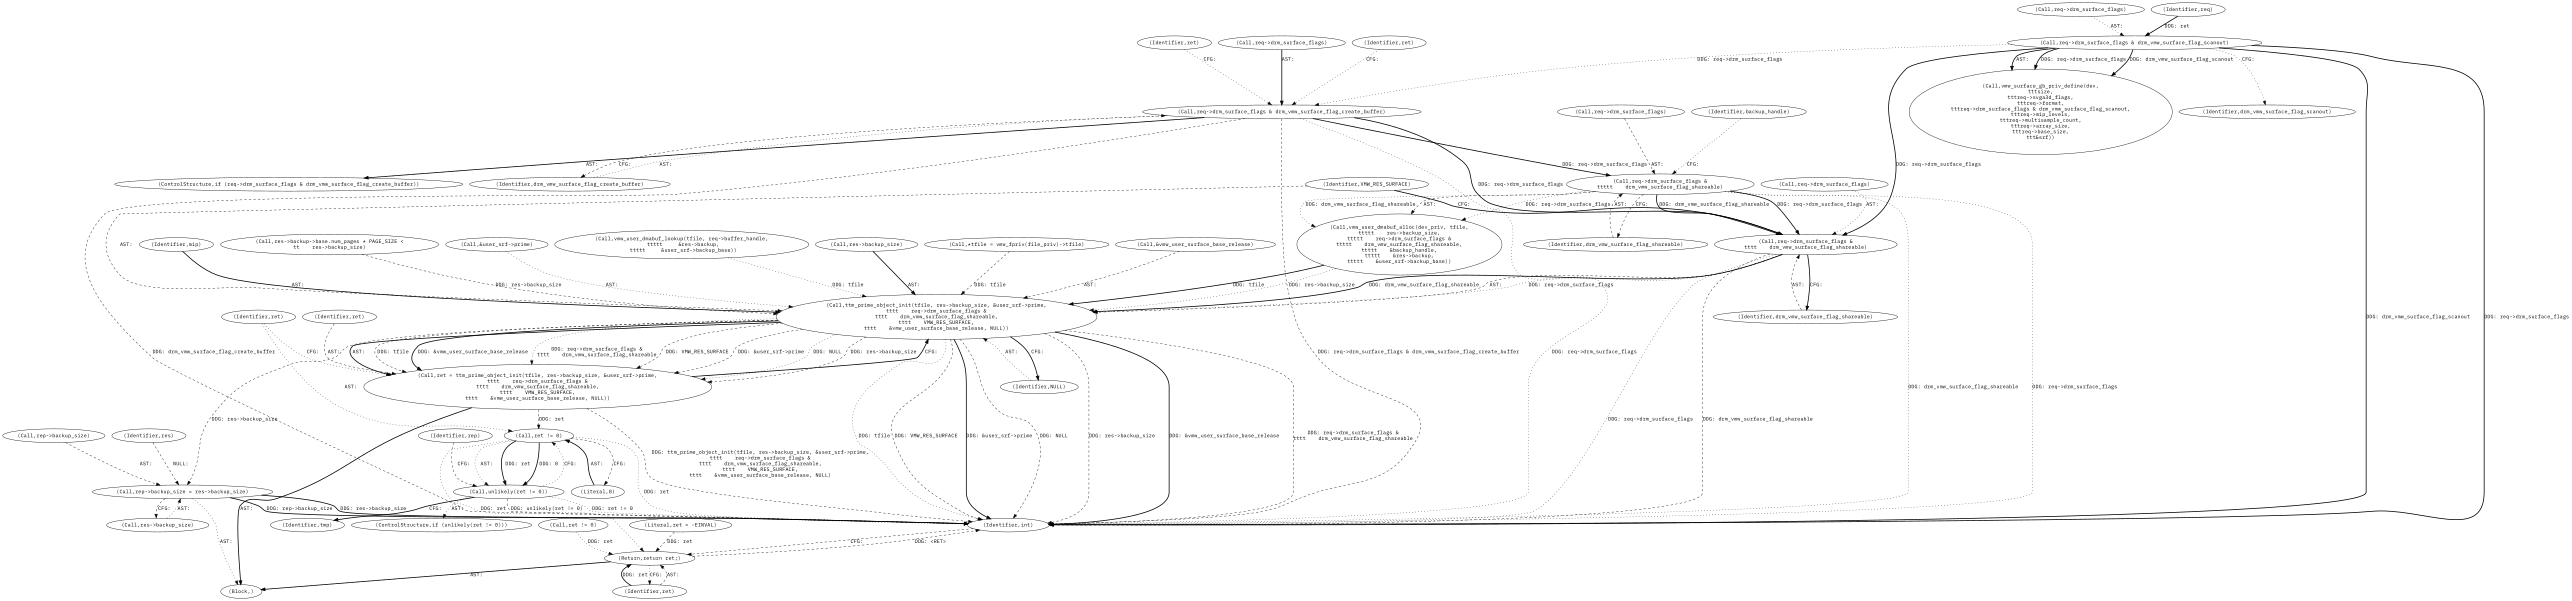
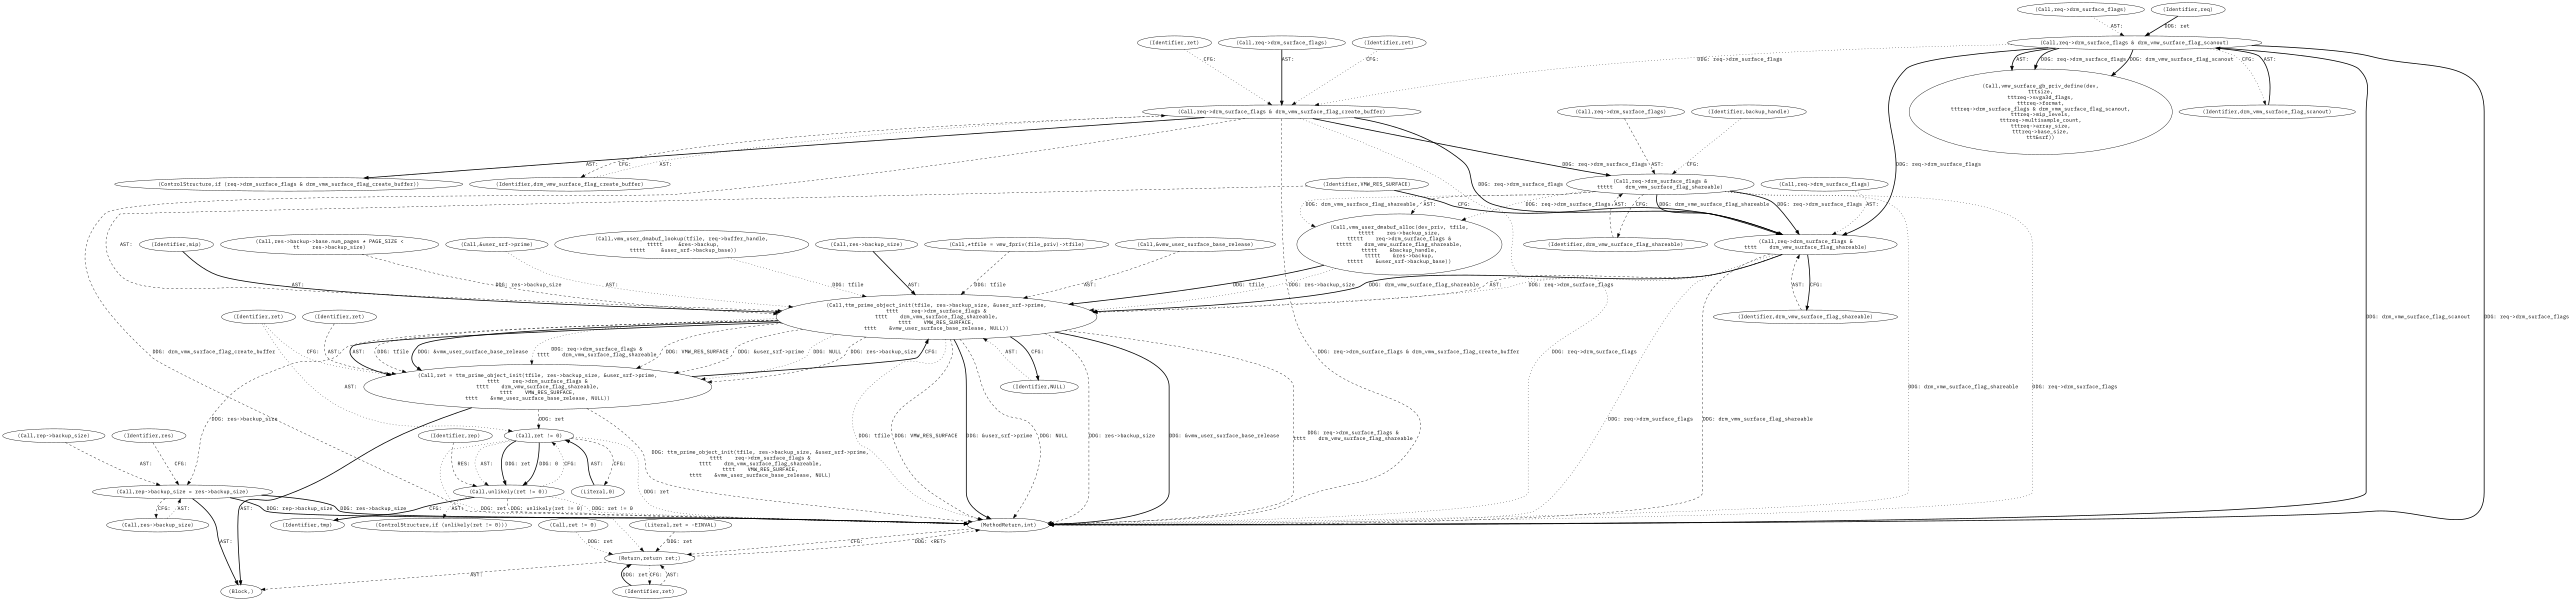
edge "(Identifier,drm_vmw_surface_flag_scanout)" -> "(Call,req->drm_surface_flags & drm_vmw_surface_flag_scanout)": added, label "AST:"
edge "(Identifier,res)" -> "(Call,rep->backup_size = res->backup_size)": label "NULL: " -> "CFG: "
edge "(Identifier,rep)" -> "(Call,unlikely(ret != 0))": label "CFG: " -> "RES: "
node "(Identifier,int)": label "(Identifier,int)" -> "(MethodReturn,int)"
edge "(Call,rep->backup_size = res->backup_size)" -> "(Block,)": style dotted -> bold
edge "(Return,return ret;)" -> "(Block,)": style bold -> dashed
